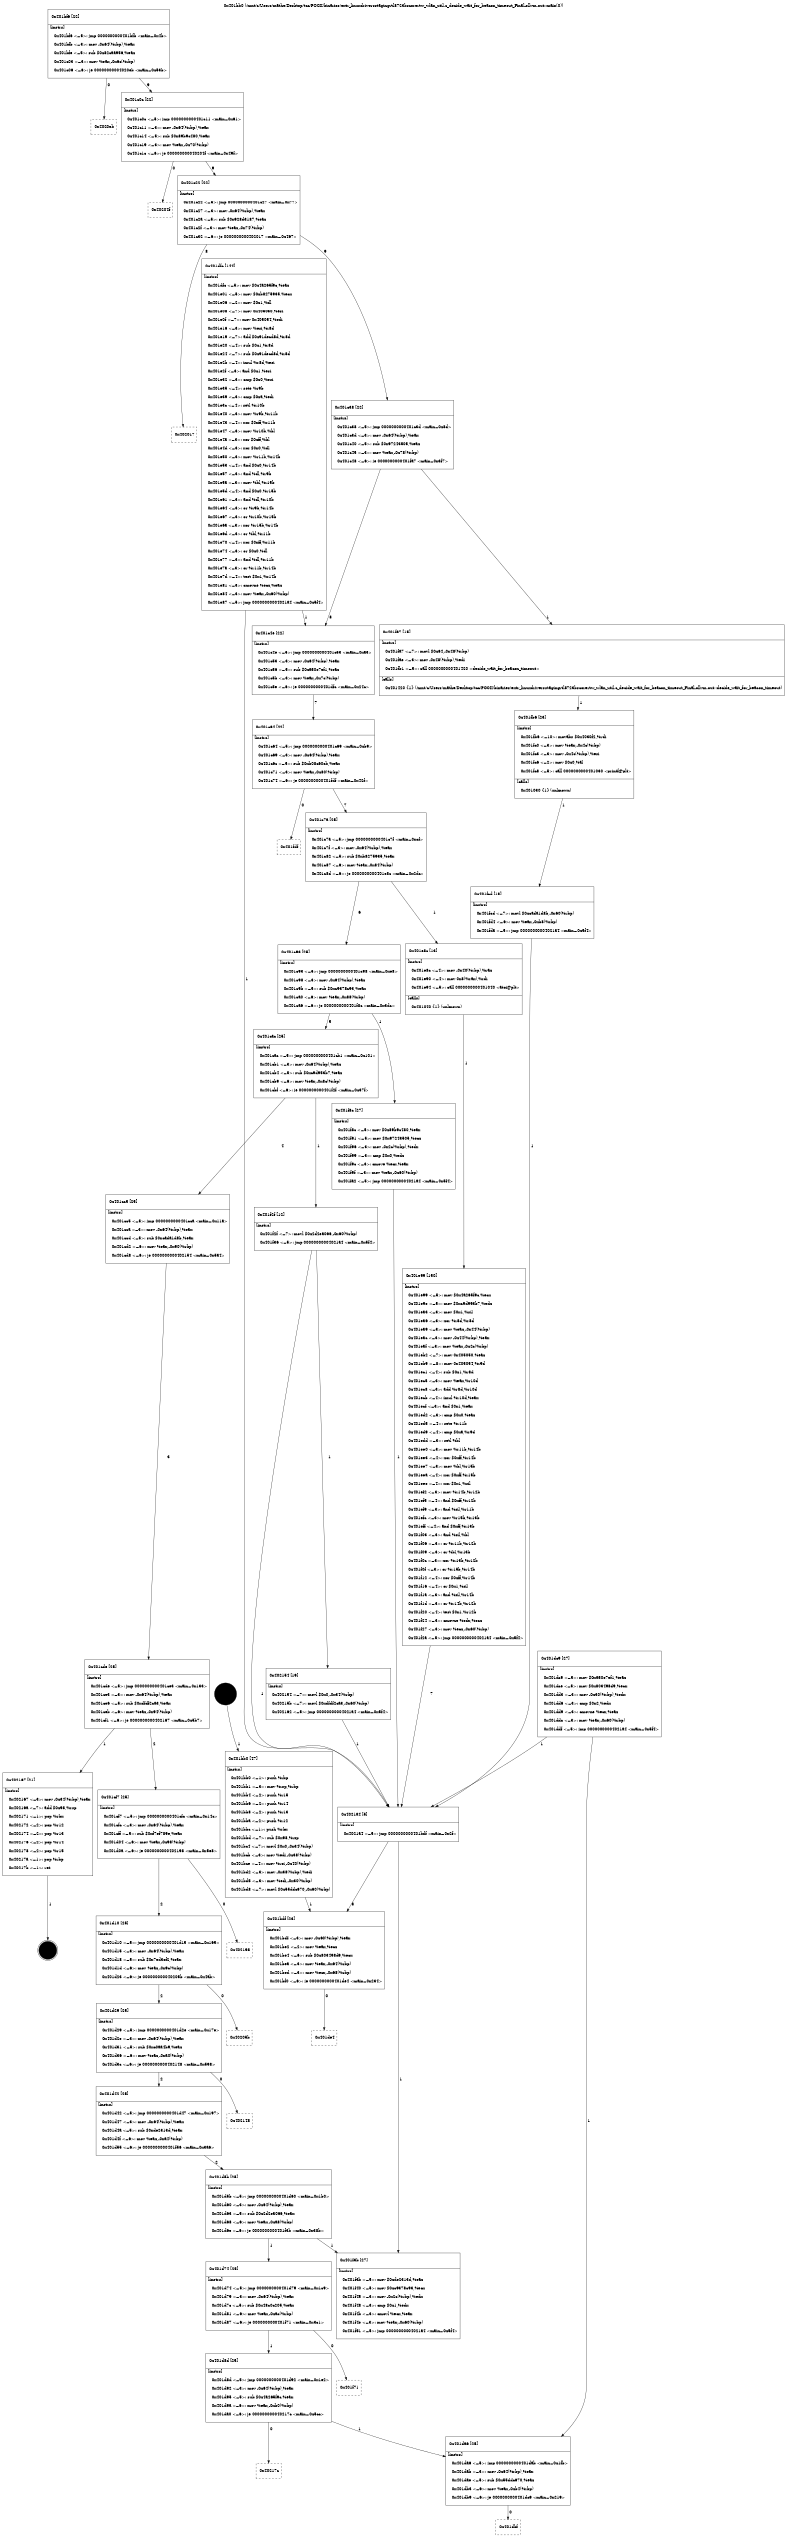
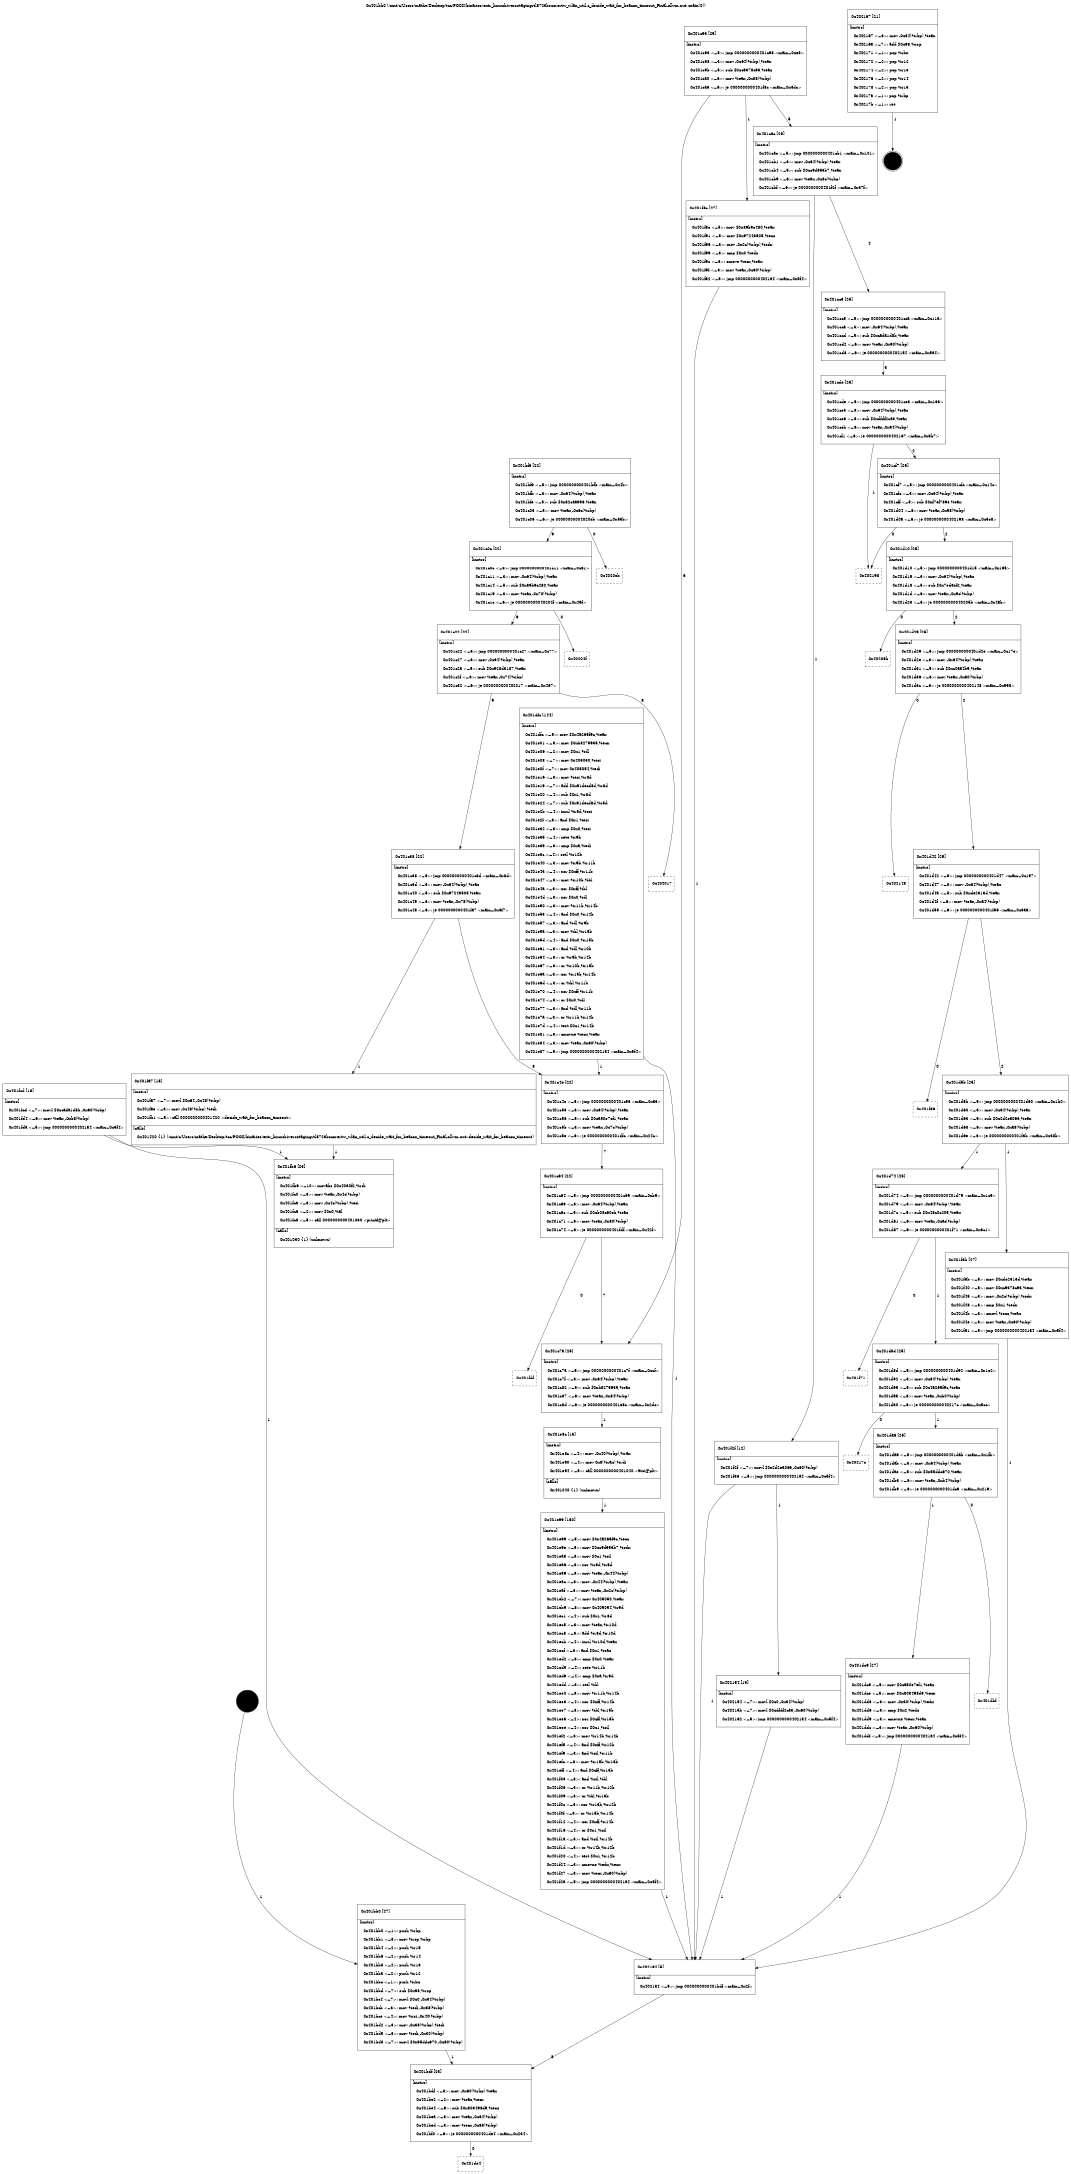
edge "0x401fb6 [23]" -> "0x401fcd [18]": reversed
edge "0x401c7a [25]" -> "0x401c93 [25]": reversed
node "0x401f56": added
edge "0x401e99 [150]" -> "0x4021a4 [5]": label " 7" -> " 1"
edge "0x401cde [25]" -> "0x402167 [21]": now "0x401cde [25]" -> "0x402198"
edge "0x4021a4 [5]" -> "0x401f3b [27]": reversed
edge "0x401dc9 [27]" -> "0x401da6 [25]": reversed
